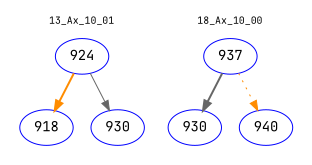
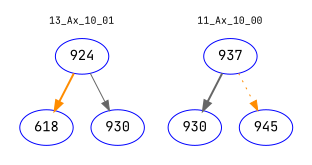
cluster "18_Ax_10_00": label "18_Ax_10_00" -> "11_Ax_10_00"
node "918": label "918" -> "618"
node "940": label "940" -> "945"
